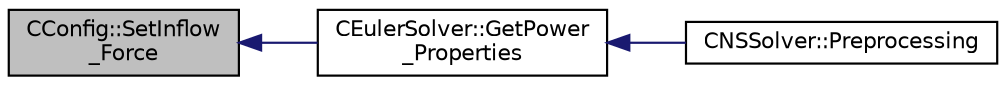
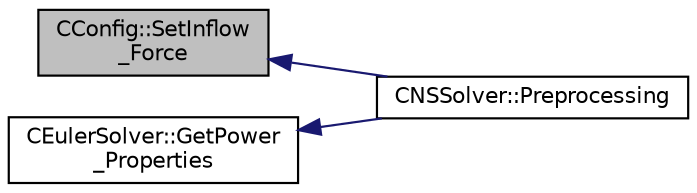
edge "CEulerSolver::GetPower _Properties" -> "CConfig::SetInflow _Force": now "CNSSolver::Preprocessing" -> "CConfig::SetInflow _Force"
